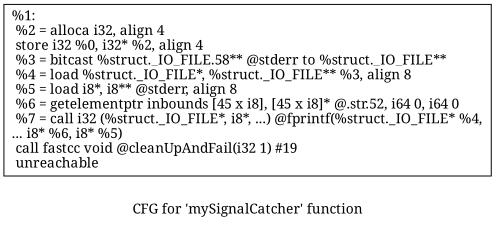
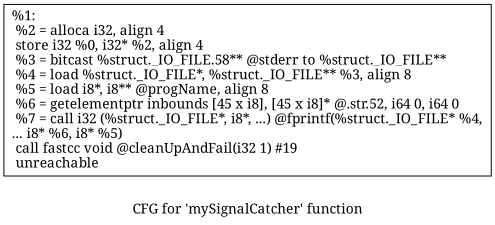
node "%1:": text "%5 = load i8*, i8** @stderr, align 8" -> "%5 = load i8*, i8** @progName, align 8"
